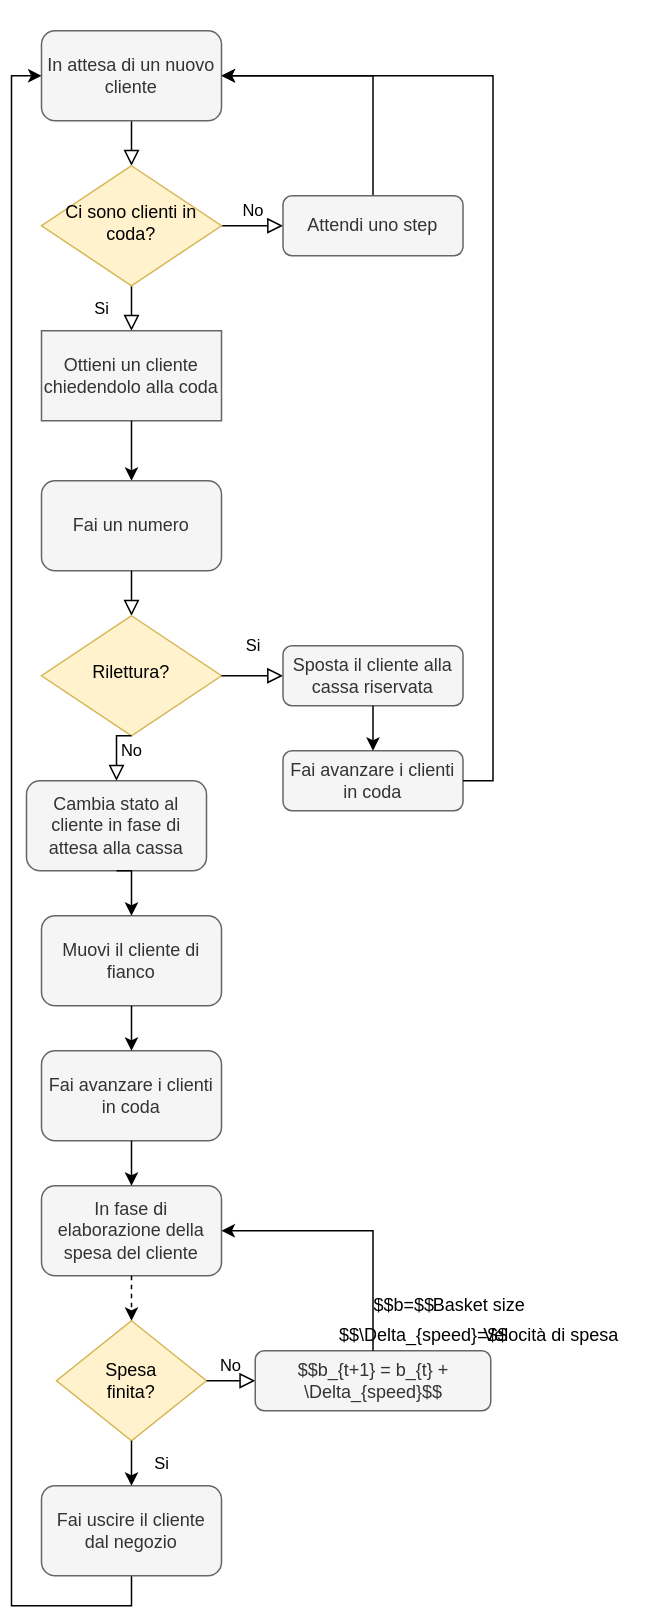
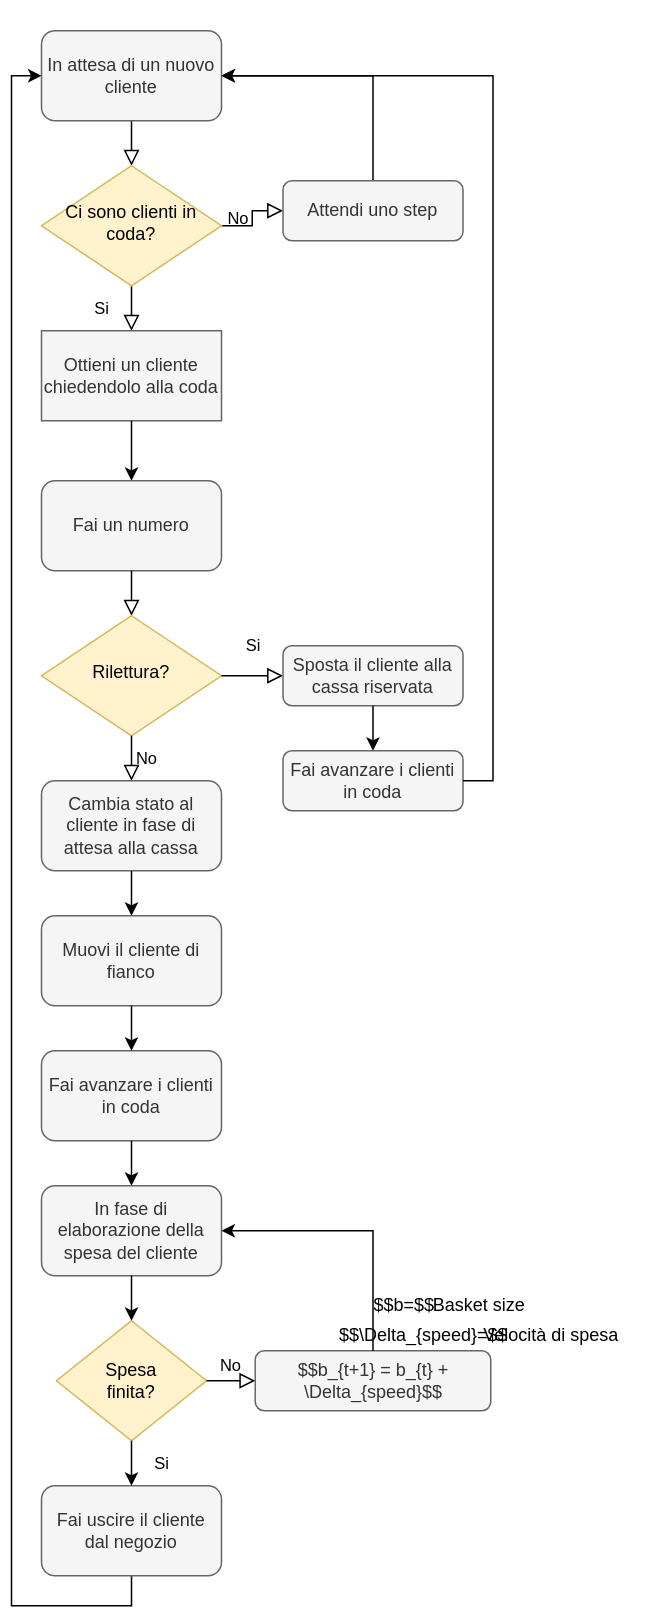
node "Attendi uno step": moved (373, 226) -> (373, 211)
node "Cambia stato al cliente in fase di attesa alla cassa": moved (116, 826) -> (131, 826)
edge "In fase di elaborazione della spesa del cliente" -> "Spesa finita?": style dashed -> solid
